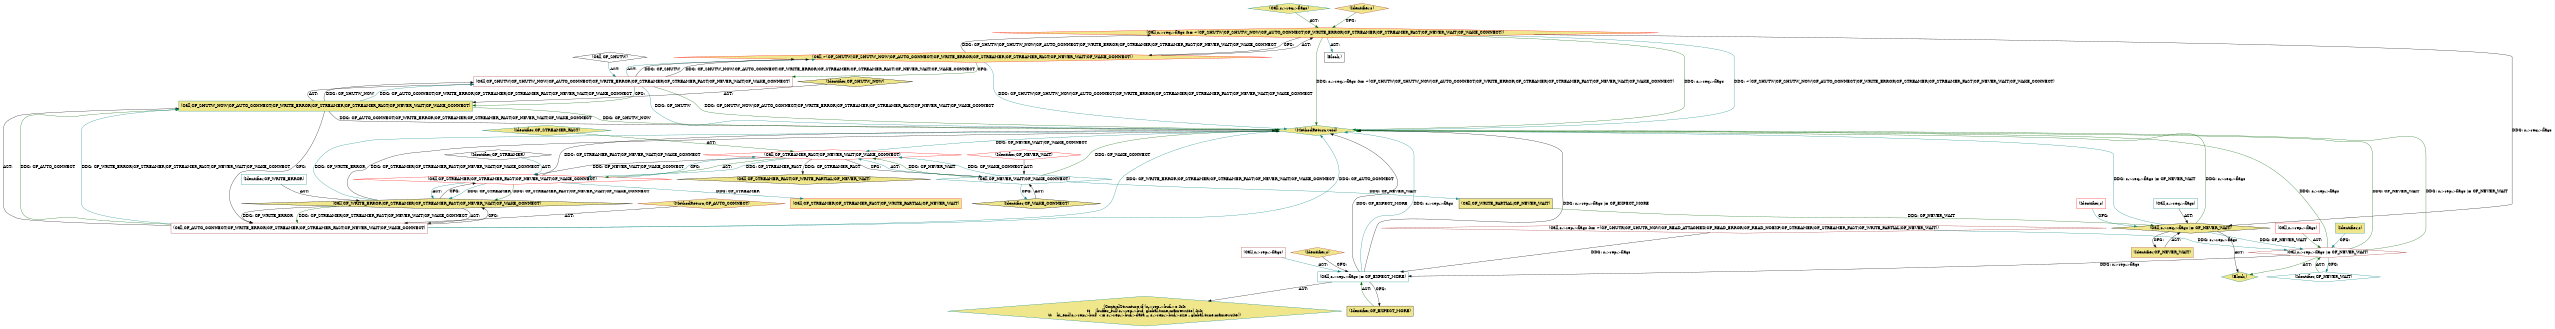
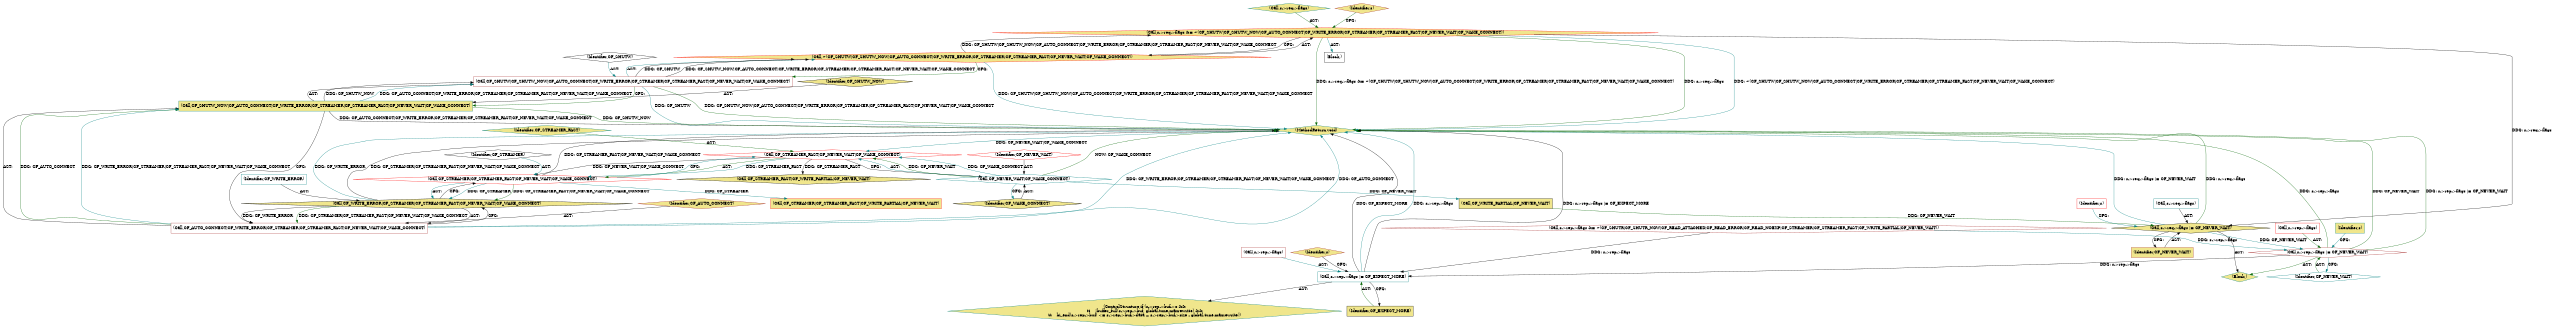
node "(Call,CF_SHUTW)": label "(Call,CF_SHUTW)" -> "(Identifier,CF_SHUTW)"
edge "(Call,CF_NEVER_WAIT|CF_WAKE_CONNECT)" -> "(MethodReturn,void)": label "DDG: CF_WAKE_CONNECT" -> "NOW: CF_WAKE_CONNECT"
node "(MethodReturn,CF_AUTO_CONNECT)": label "(MethodReturn,CF_AUTO_CONNECT)" -> "(Identifier,CF_AUTO_CONNECT)"
